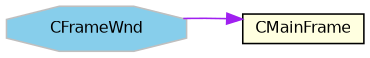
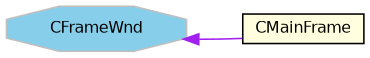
edge "CFrameWnd" -> "CMainFrame": reversed
